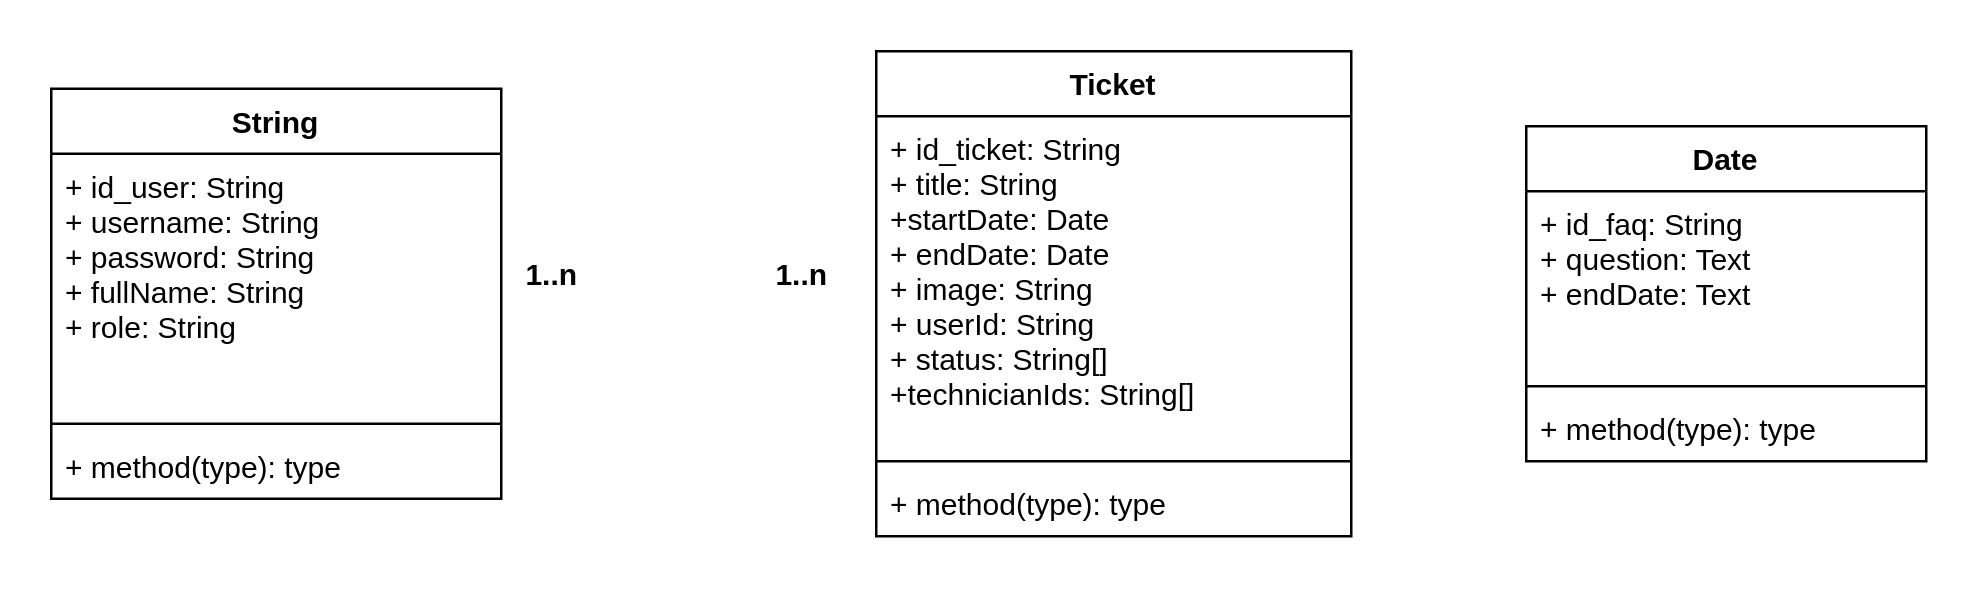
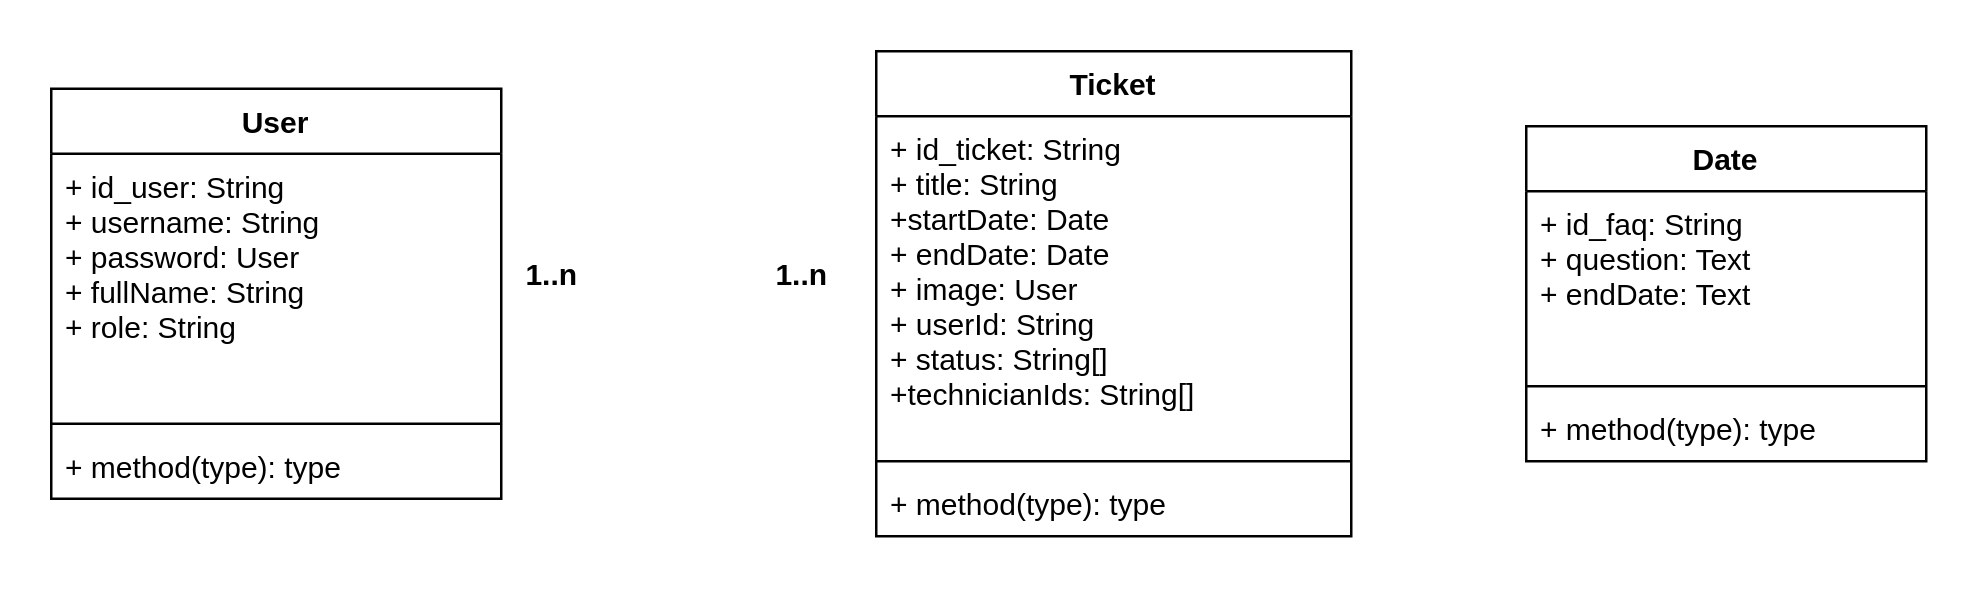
node "String": label "String" -> "User"
node "+ id_ticket: String + title: String +startDate: Date + endDate: Date + image: String + userId: String + status: String[] +technicianIds: String[]": label "+ id_ticket: String + title: String +startDate: Date + endDate: Date + image: String + userId: String + status: String[] +technicianIds: String[]" -> "+ id_ticket: String + title: String +startDate: Date + endDate: Date + image: User + userId: String + status: String[] +technicianIds: String[]"
node "+ id_user: String + username: String + password: String + fullName: String + role: String": label "+ id_user: String + username: String + password: String + fullName: String + role: String" -> "+ id_user: String + username: String + password: User + fullName: String + role: String"
